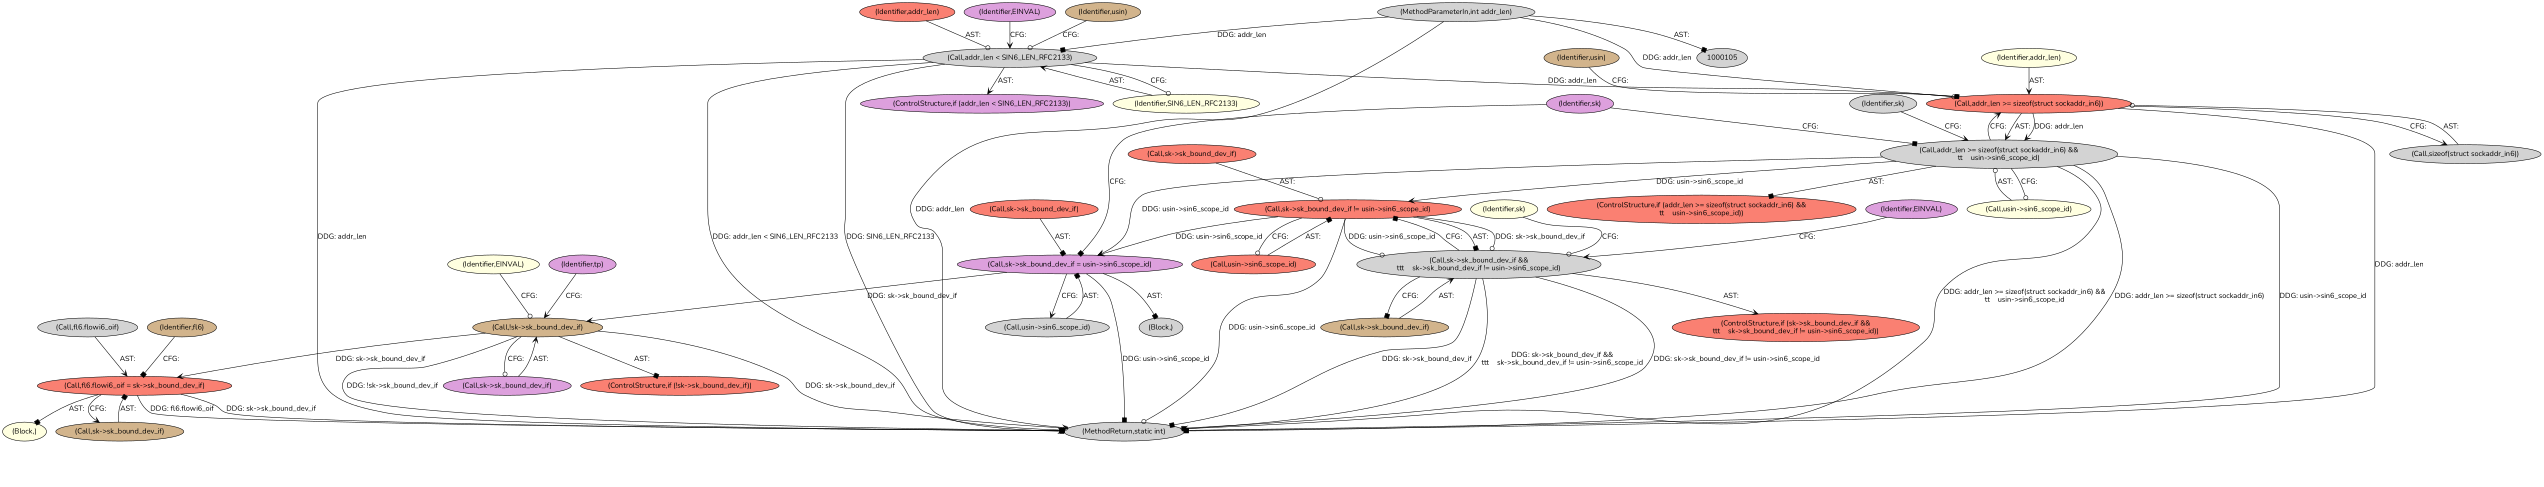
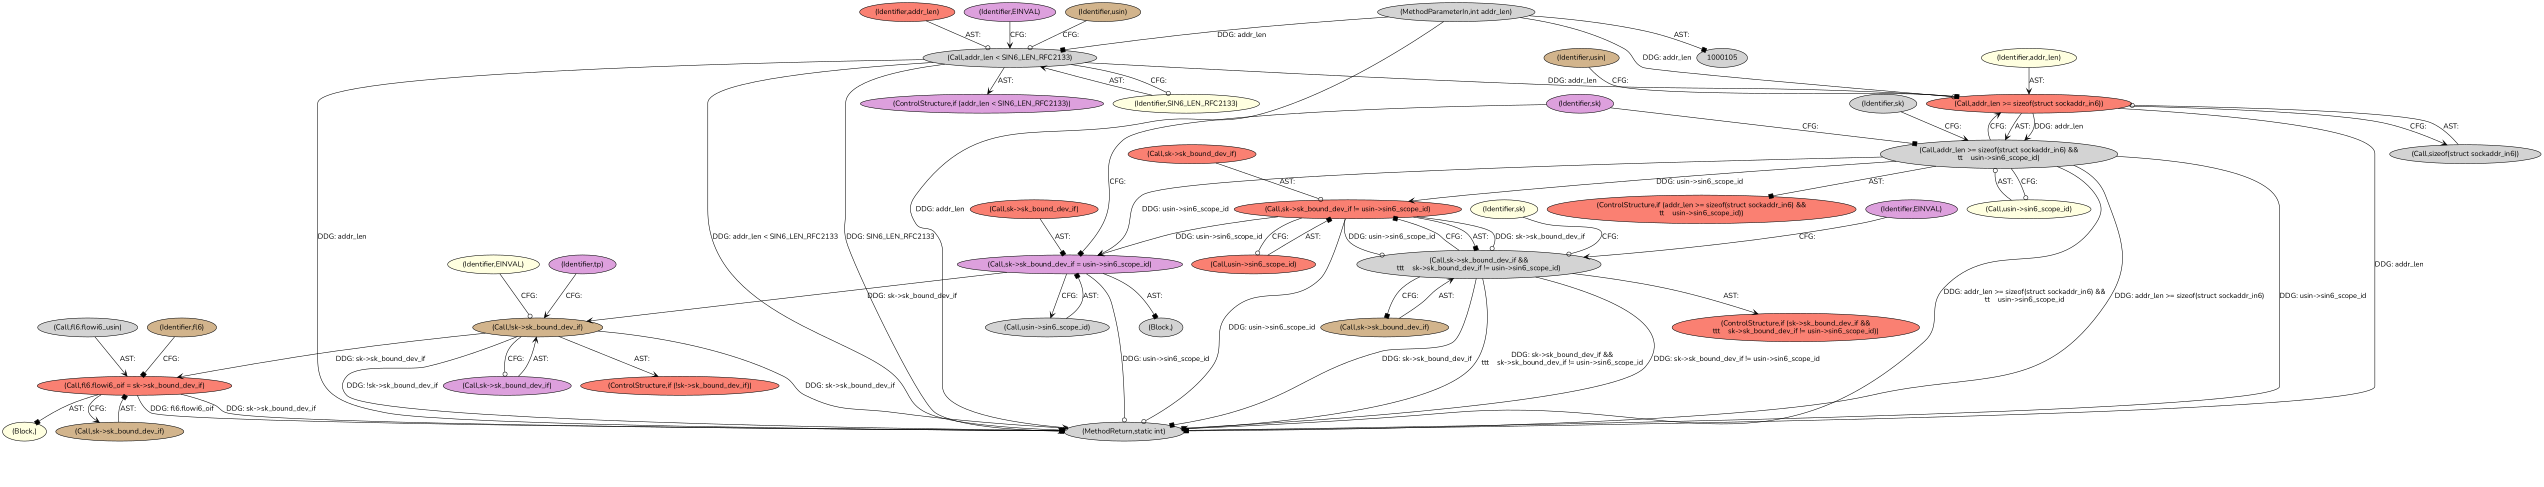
node "(Call,fl6.flowi6_oif)": label "(Call,fl6.flowi6_oif)" -> "(Call,fl6.flowi6_usin)"
edge "(Call,sk->sk_bound_dev_if = usin->sin6_scope_id)" -> "(MethodReturn,static int)": arrowhead box -> odot
edge "(Call,!sk->sk_bound_dev_if)" -> "(ControlStructure,if (!sk->sk_bound_dev_if))": arrowhead box -> vee
